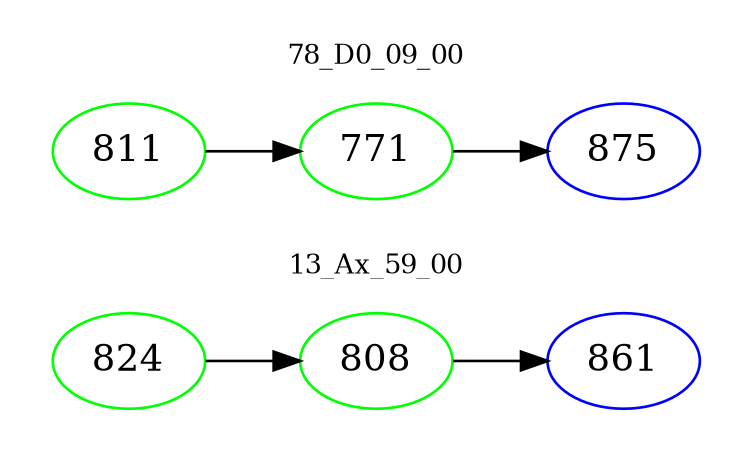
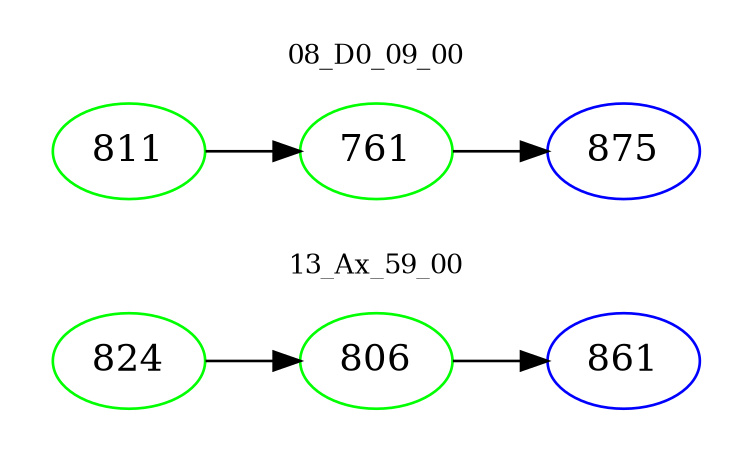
cluster "78_D0_09_00": label "78_D0_09_00" -> "08_D0_09_00"
node "771": label "771" -> "761"
node "808": label "808" -> "806"
